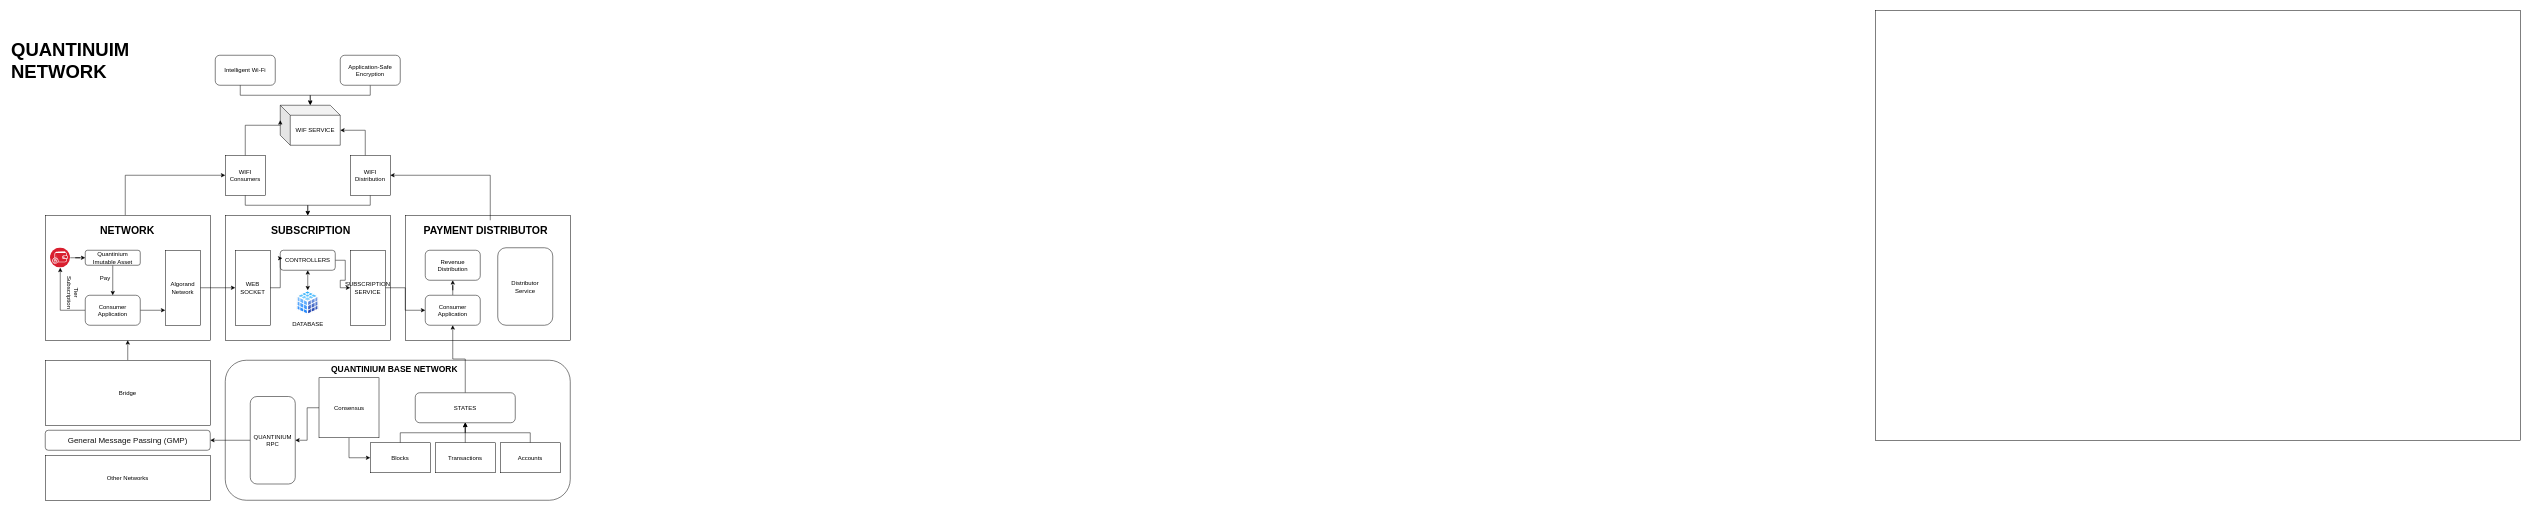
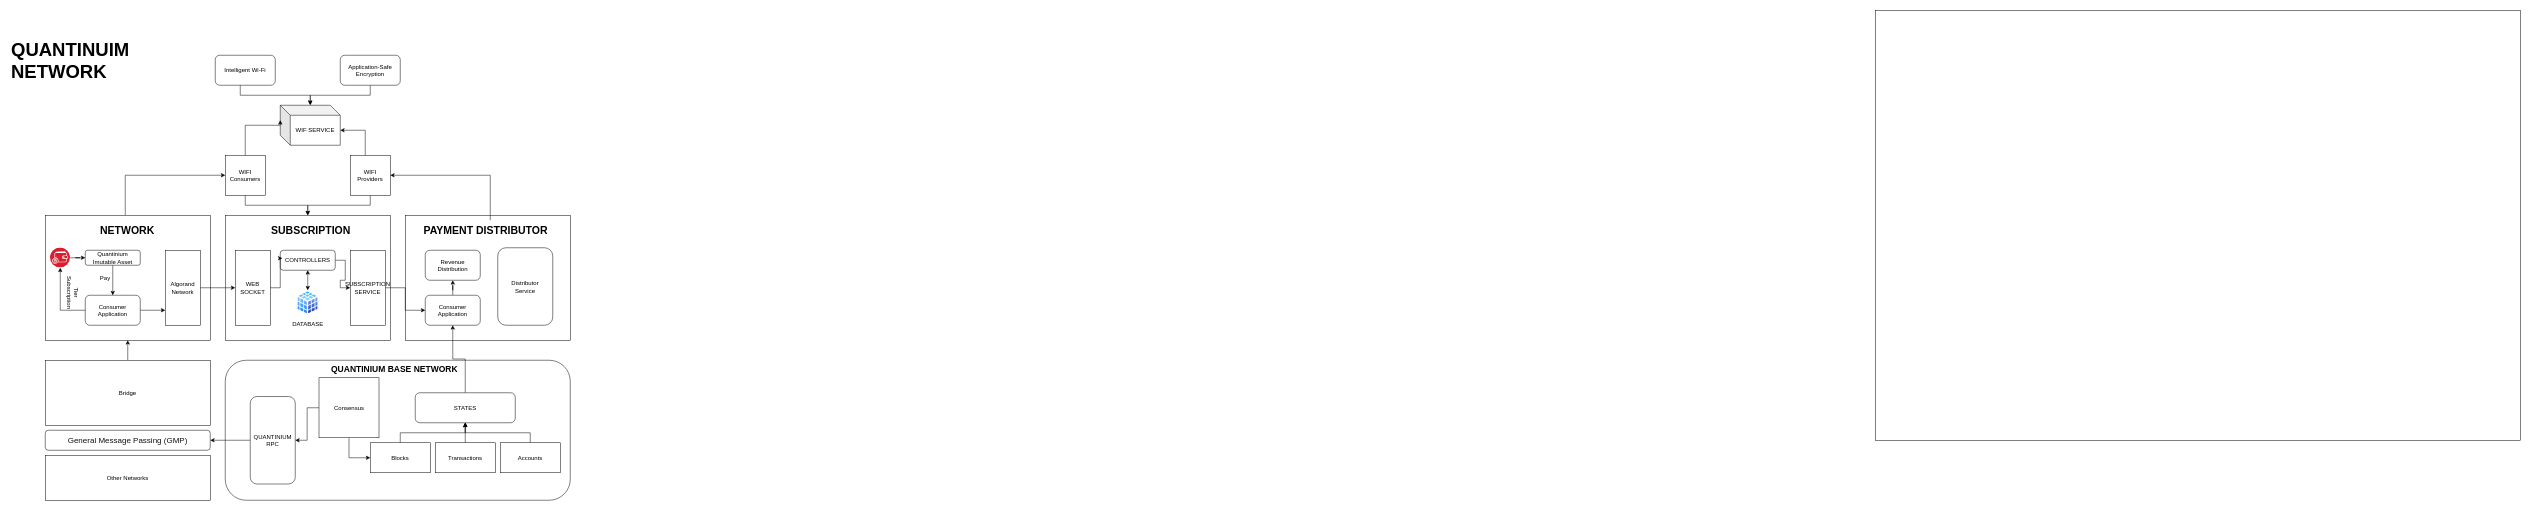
node "WIFI Distribution": label "WIFI Distribution" -> "WIFI Providers"
